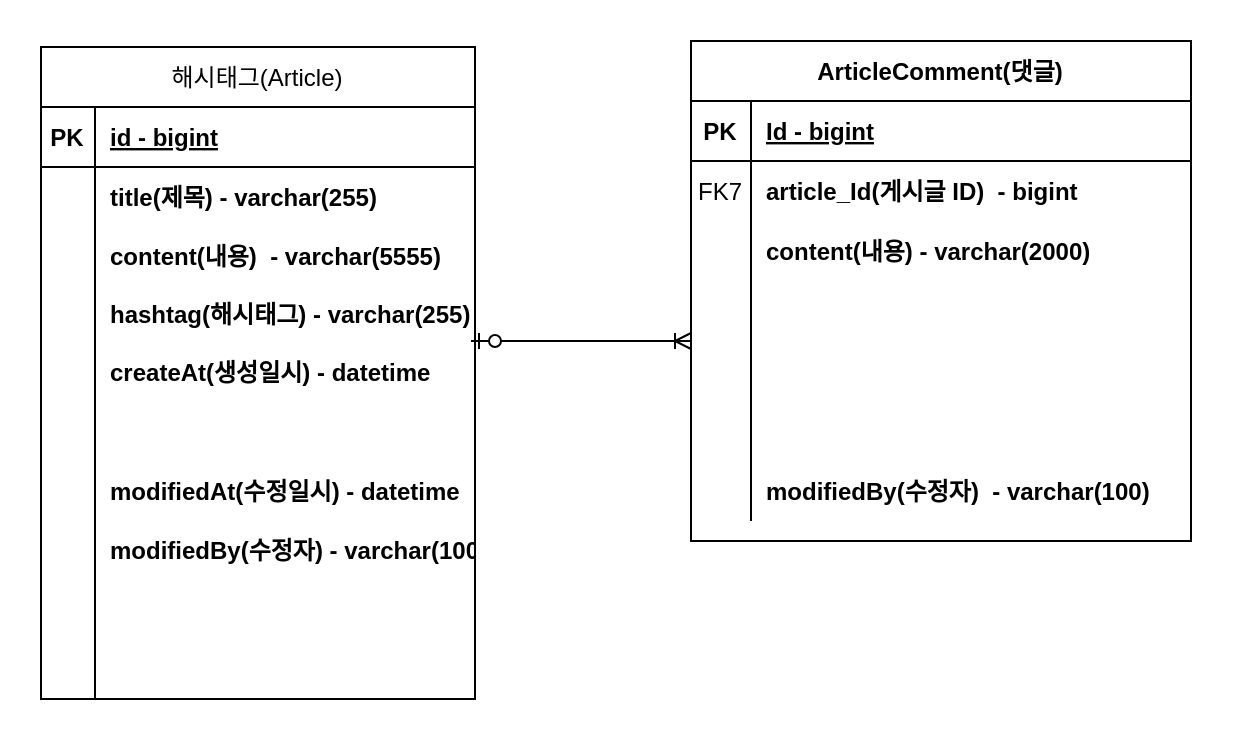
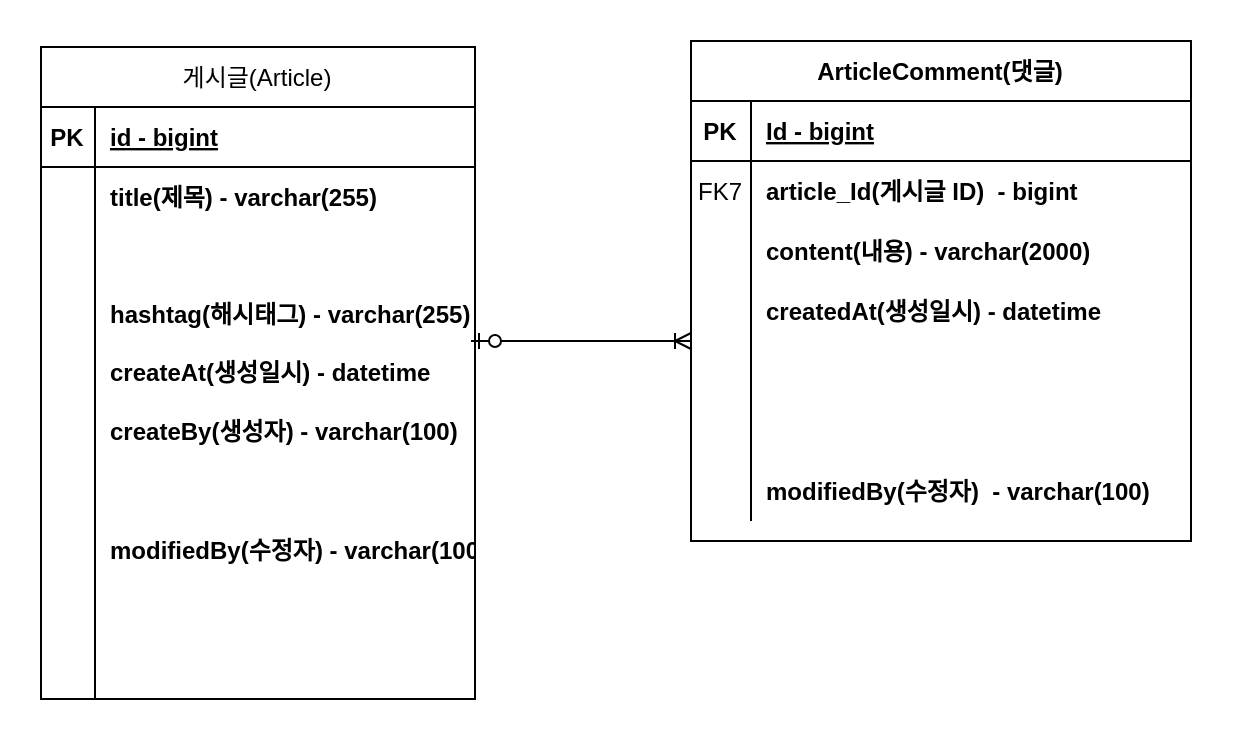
node "해시태그(Article)": label "해시태그(Article)" -> "게시글(Article)"
node "content(내용) - varchar(5555)": removed
node "createdAt(생성일시) - datetime": added
node "createBy(생성자) - varchar(100)": added
node "modifiedAt(수정일시) - datetime": removed
